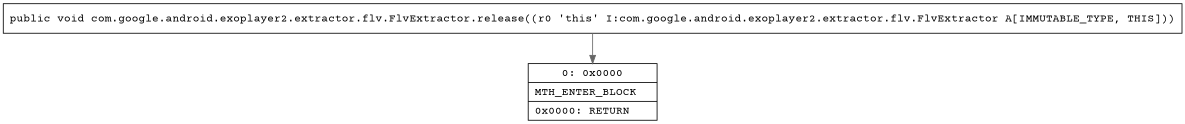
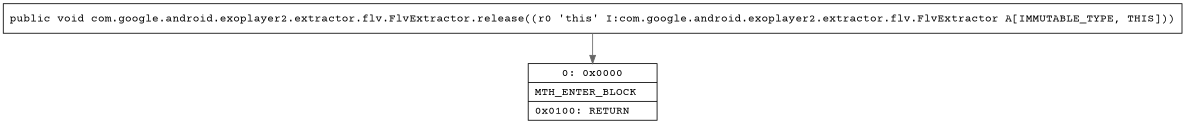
node "0: 0x0000": text "0x0000: RETURN" -> "0x0100: RETURN"
